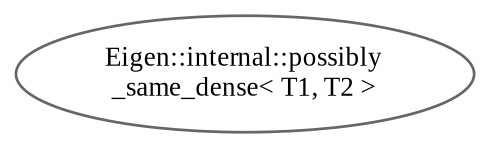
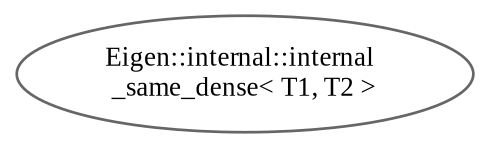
node "Eigen::internal::possibly _same_dense< T1, T2 >": label "Eigen::internal::possibly _same_dense< T1, T2 >" -> "Eigen::internal::internal _same_dense< T1, T2 >"
